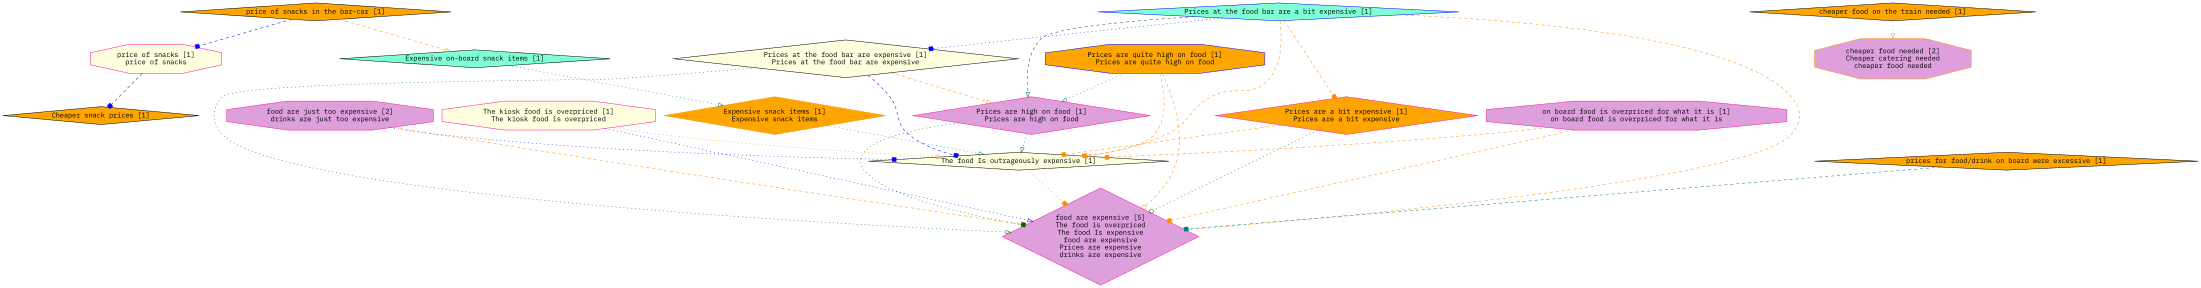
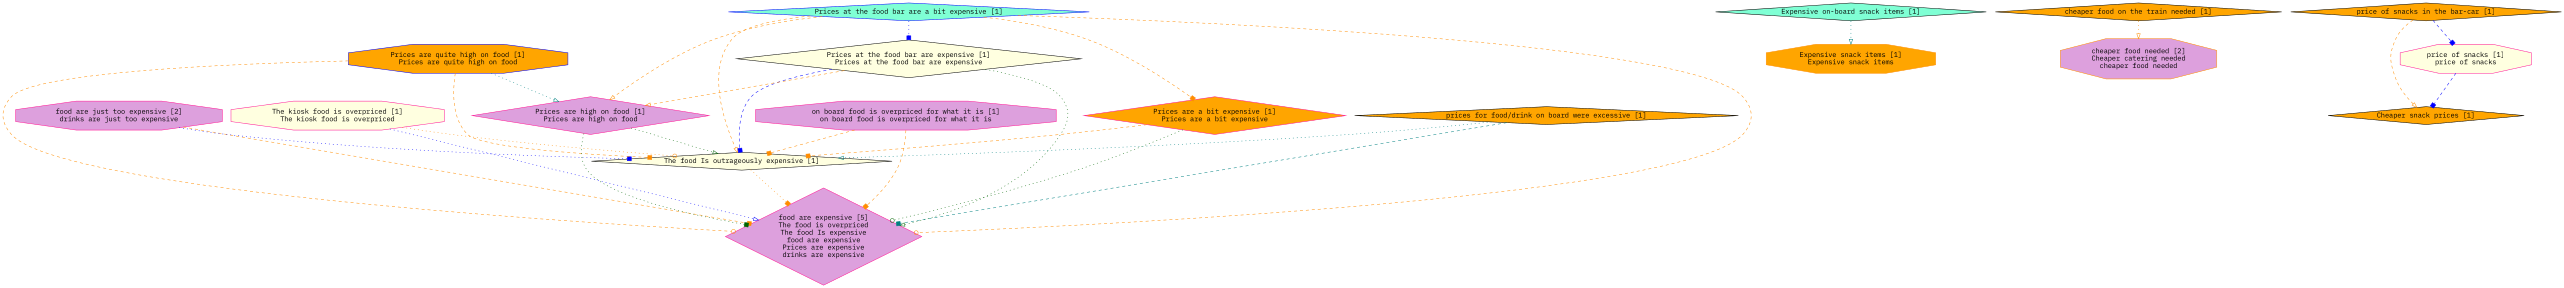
edge "Prices at the food bar are a bit expensive [1]" -> "Prices are high on food [1] Prices are high on food": color darkgreen -> darkorange
edge "price of snacks in the bar-car [1]" -> "Expensive on-board snack items [1]": now "price of snacks in the bar-car [1]" -> "Cheaper snack prices [1]"
node "Expensive snack items [1] Expensive snack items": shape diamond -> octagon
edge "Expensive snack items [1] Expensive snack items" -> "The food Is outrageously expensive [1]": now "prices for food/drink on board were excessive [1]" -> "The food Is outrageously expensive [1]"
